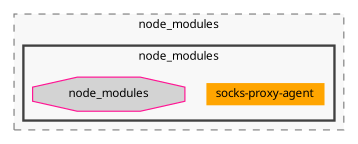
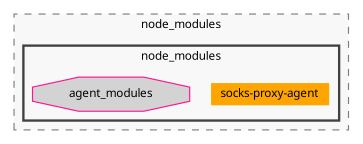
node "node_modules": label "node_modules" -> "agent_modules"
